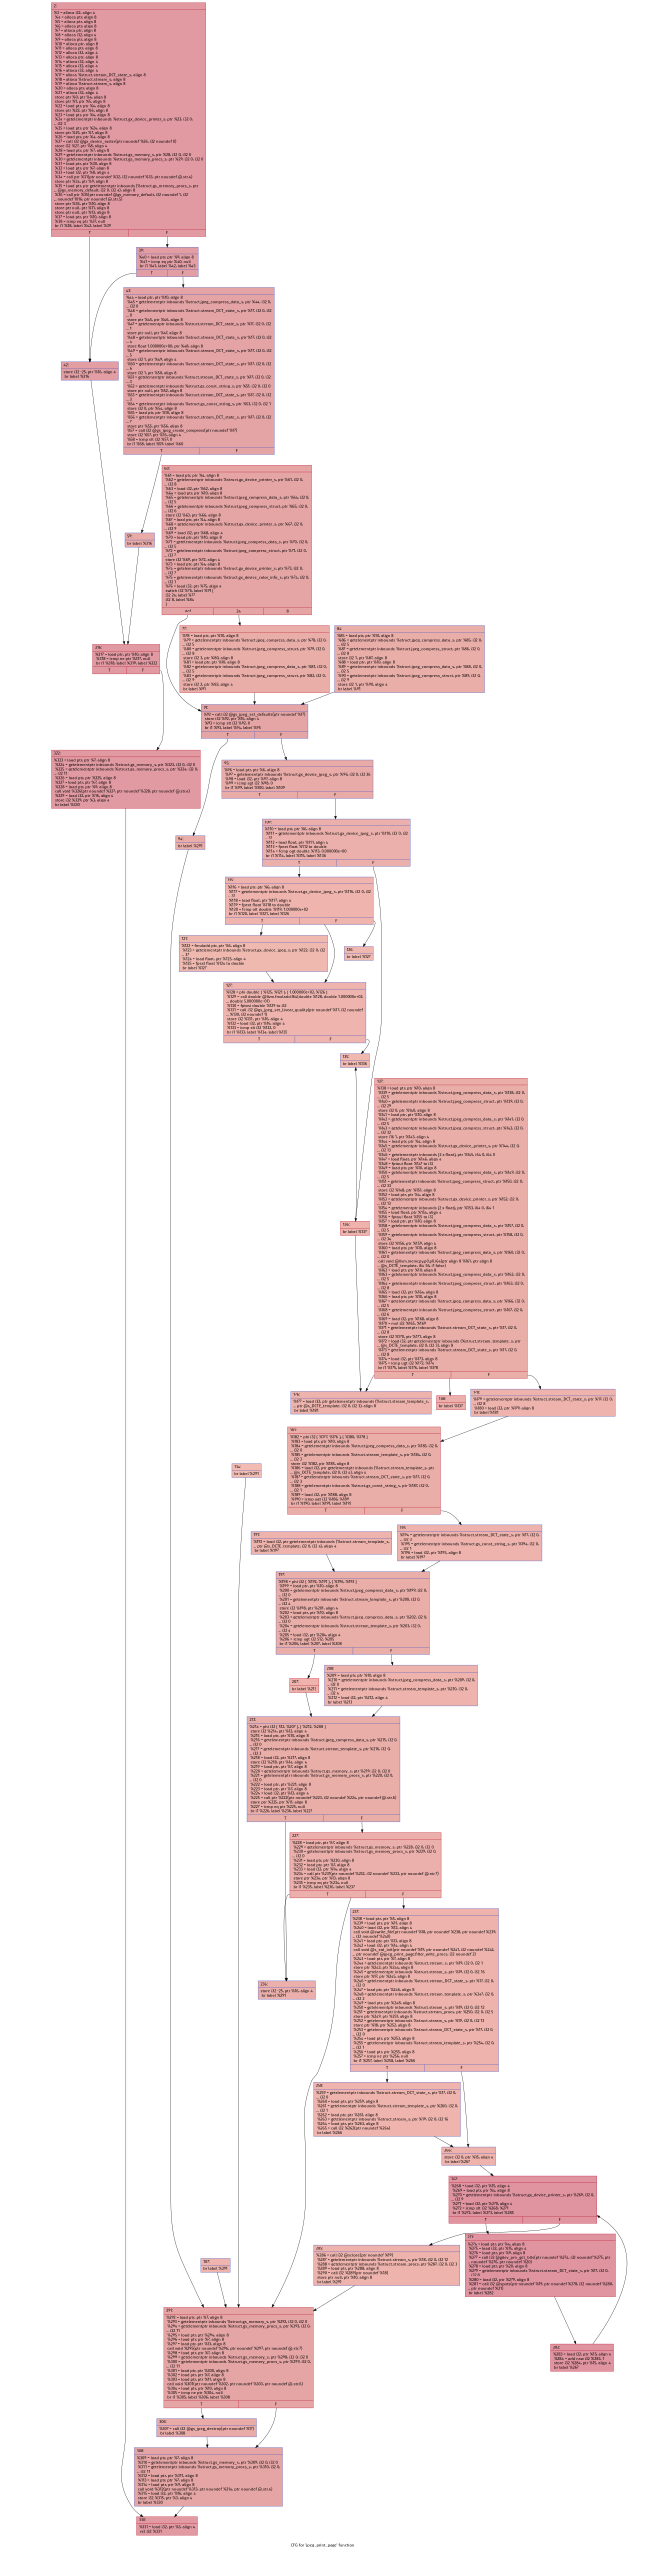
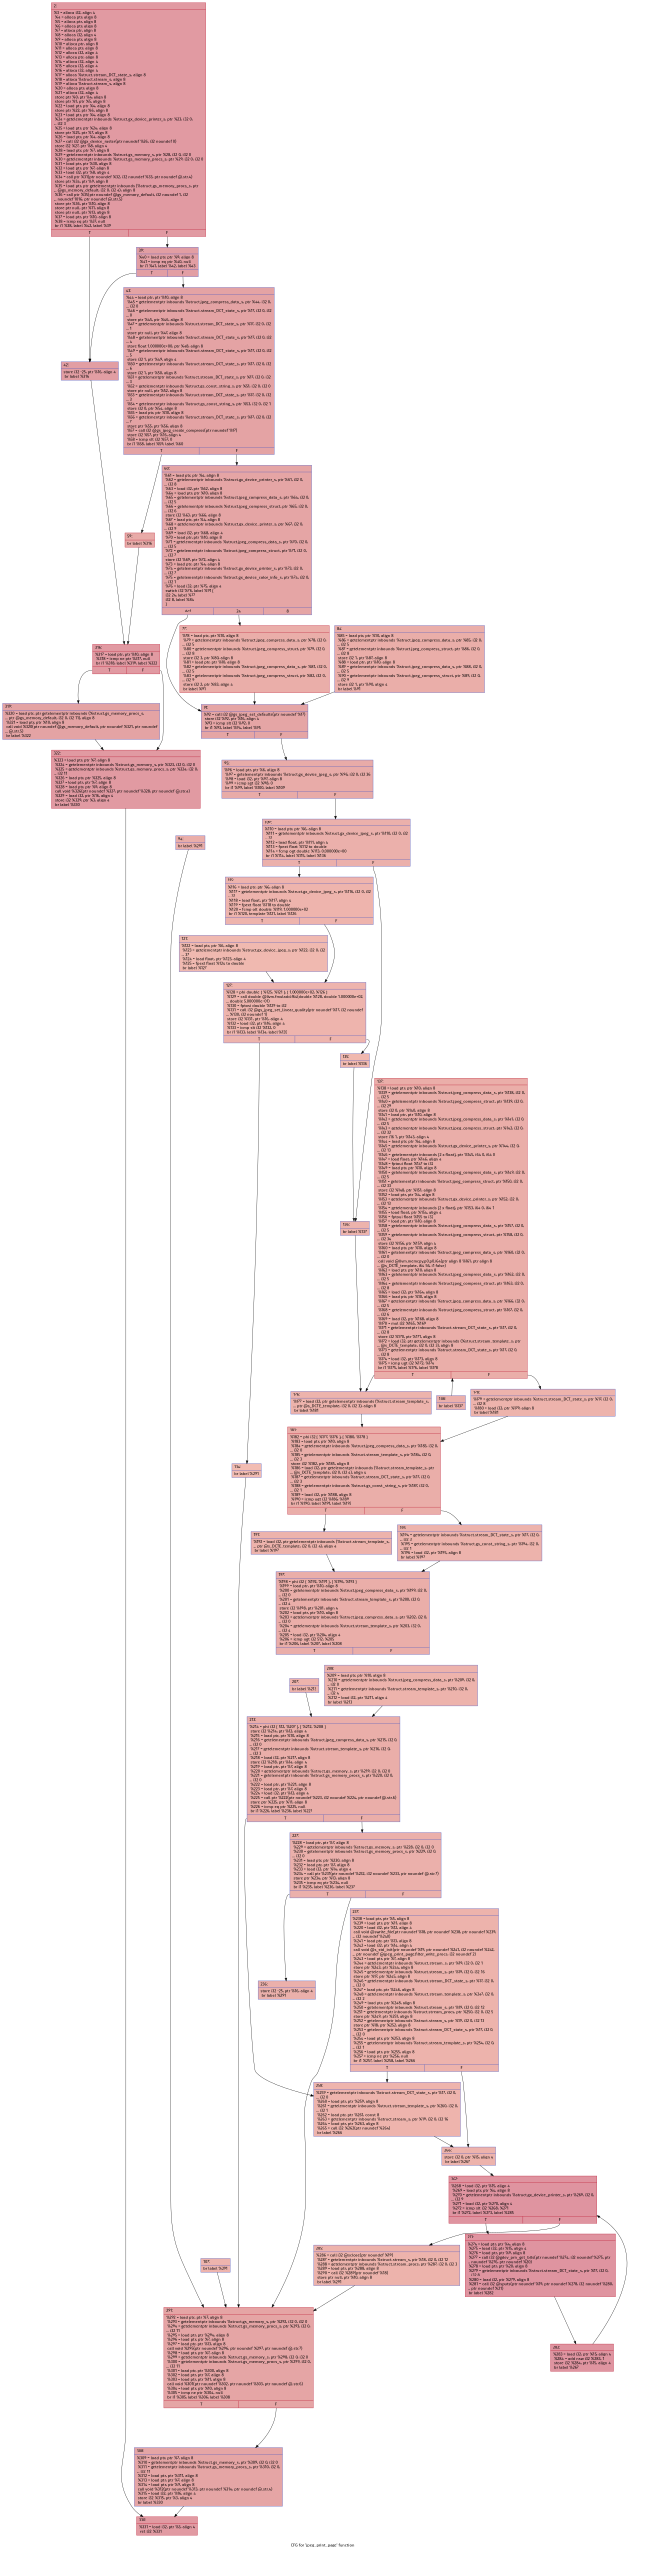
edge "43:" -> "60:": added
node "59:": color #3d50c3ff -> #b70d28ff
node "60:": color #b70d28ff -> #3d50c3ff
node "319:": added
edge "91:" -> "94:": removed
node "115:": text "br i1 %120, label %121, label %126" -> "br i1 %120, template %121, label %126"
edge "115:" -> "121:": removed
node "121:": text "%122 = fmuladd ptr, ptr %6, align 8" -> "%122 = load ptr, ptr %6, align 8"
node "126:": removed
edge "136:" -> "135:": reversed
node "136:": color #b70d28ff -> #3d50c3ff
edge "127:" -> "134:": added
edge "137:" -> "108:": reversed
node "108:": color #b70d28ff -> #3d50c3ff
edge "176:" -> "181:": added
edge "181:" -> "191:": added
edge "197:" -> "208:": removed
edge "197:" -> "207:": removed
node "207:": color #b70d28ff -> #3d50c3ff
node "208:": text "%212 = load i32, ptr %212, align 4" -> "%212 = load i32, ptr %211, align 4"
node "213:": text "%227 = icmp eq ptr %225, null" -> "%226 = icmp eq ptr %225, null"
node "227:": color #b70d28ff -> #3d50c3ff
edge "213:" -> "236:": now "213:" -> "258:"
edge "227:" -> "237:": removed
node "237:": text "%240 = load i32, ptr %12, align 4" -> "%220 = load i32, ptr %12, align 4"
node "258:": text "%262 = load ptr, ptr %261, align 8" -> "%262 = load ptr, ptr %261, const 8"
node "306:": removed
node "308:": text "%113 = load ptr, ptr %7, align 8" -> "%313 = load ptr, ptr %7, align 8"
